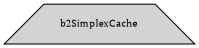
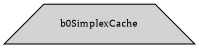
node "b2SimplexCache": label "b2SimplexCache" -> "b0SimplexCache"
